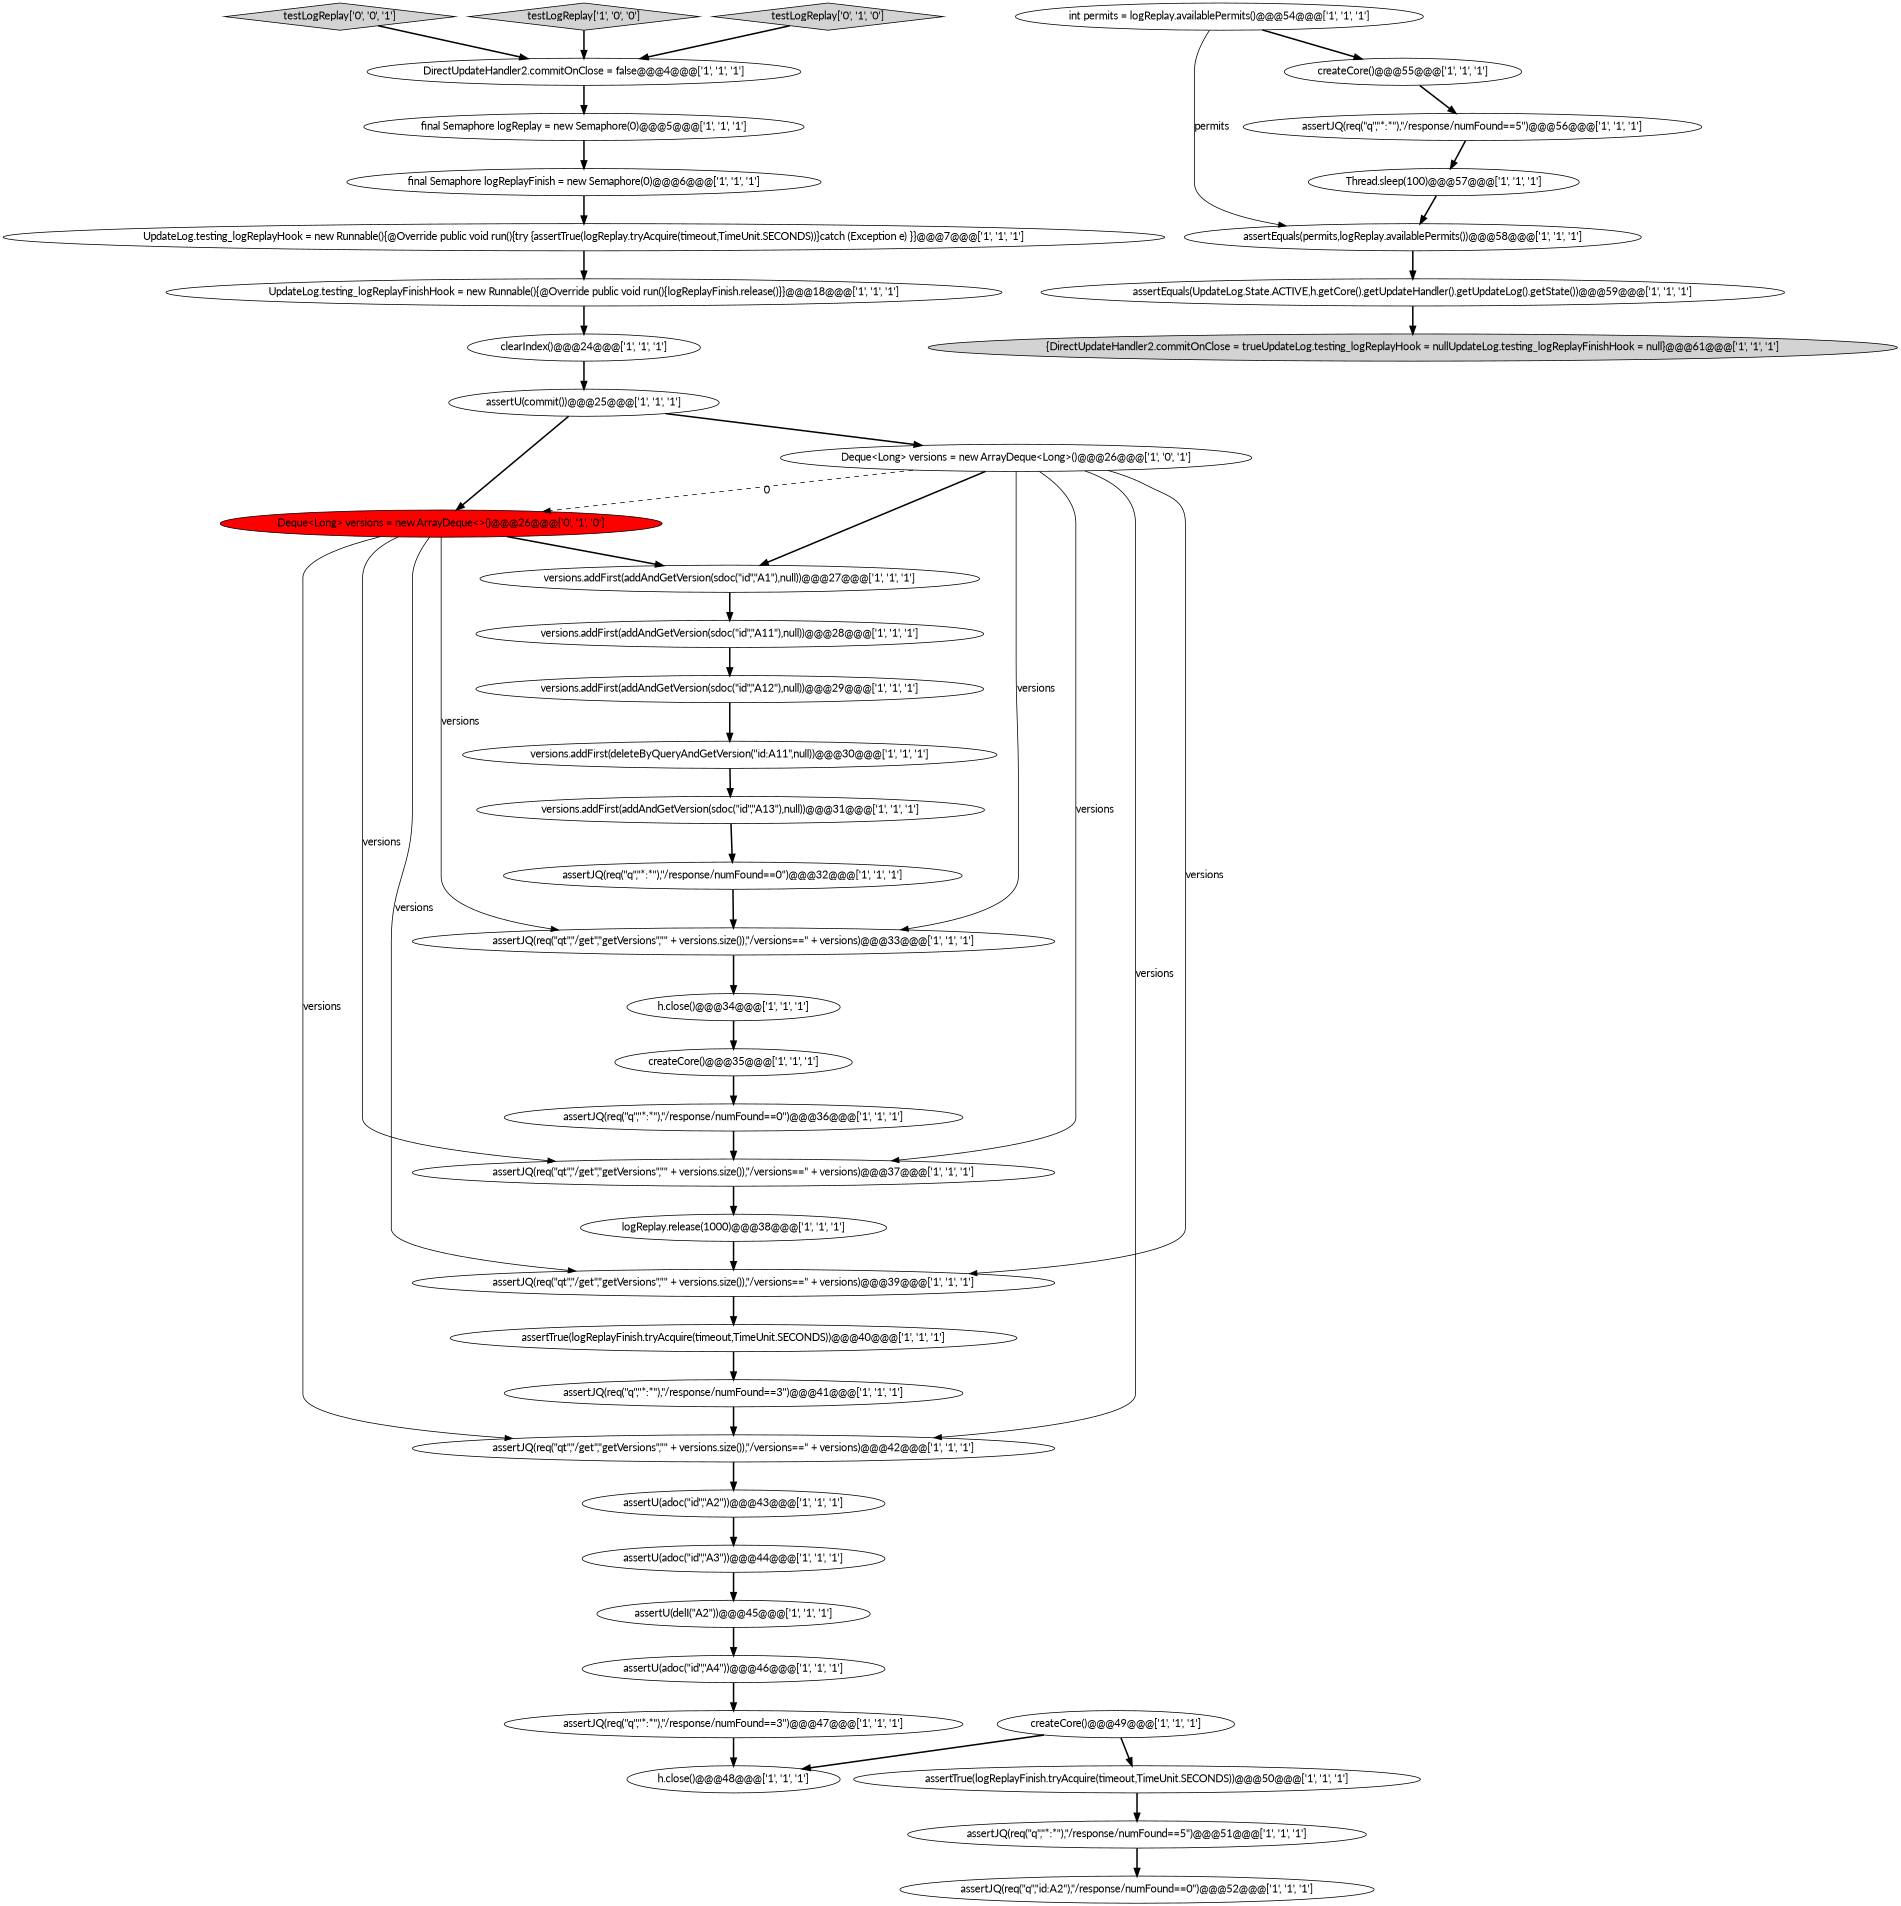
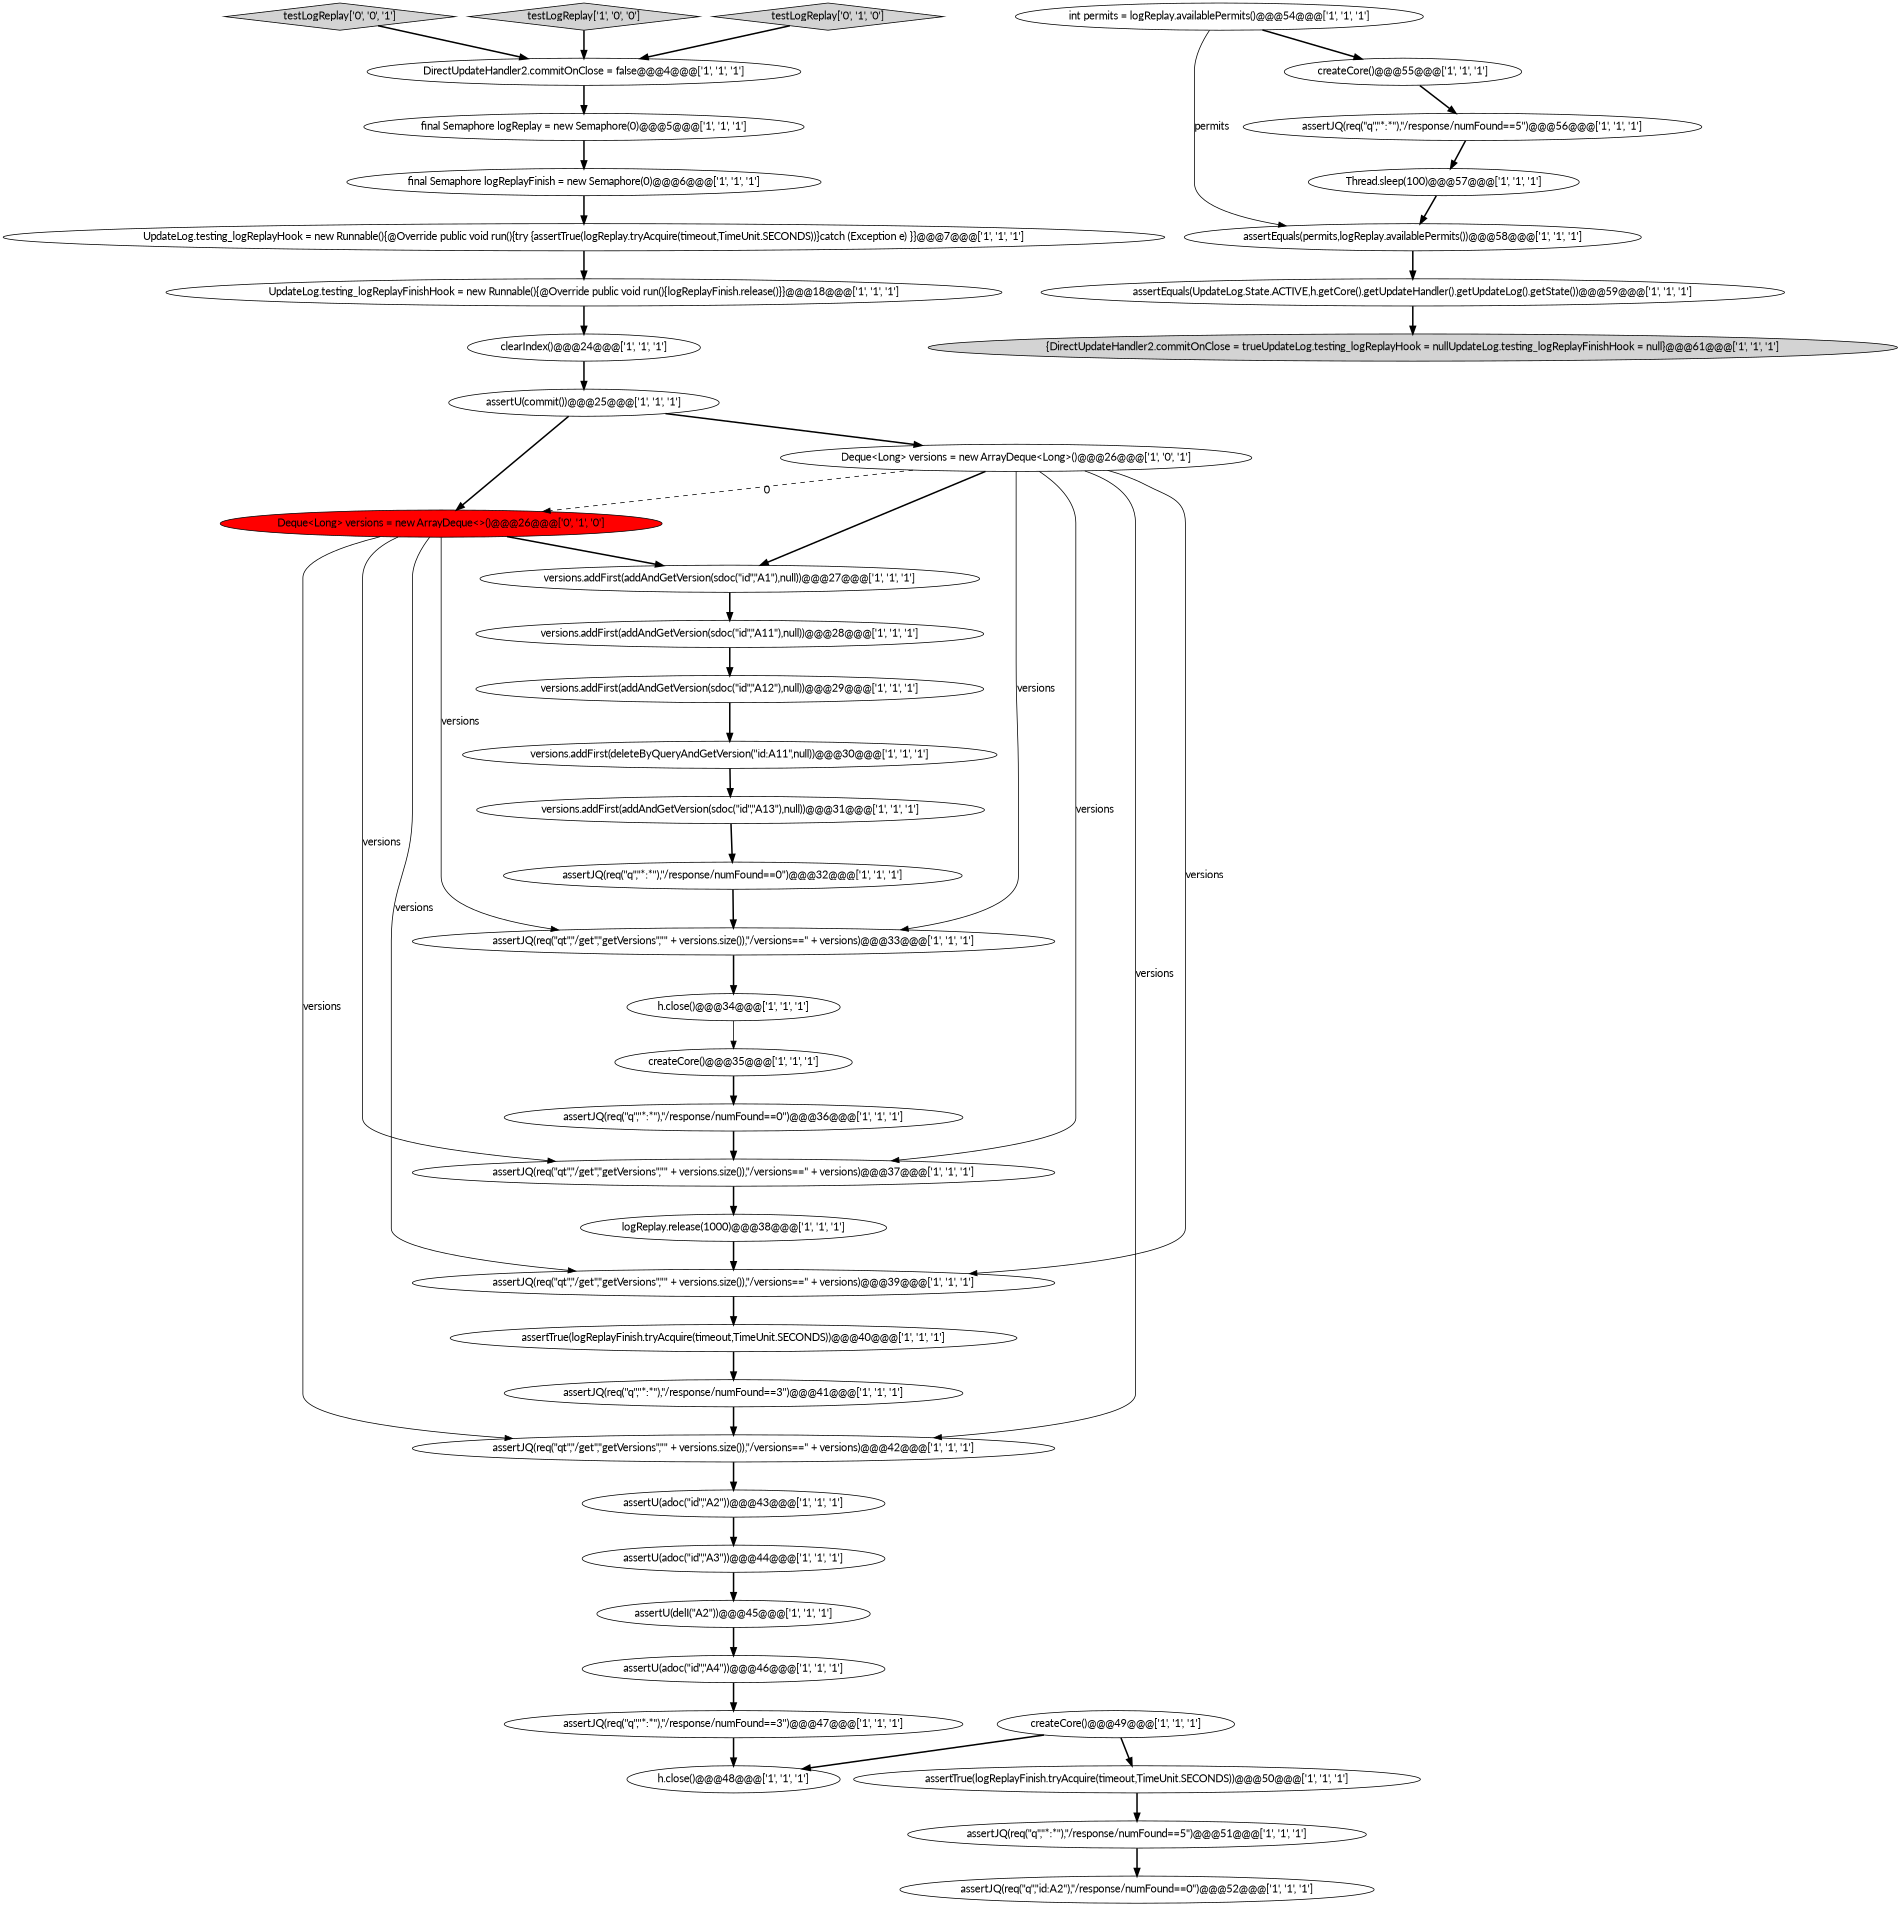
edge "h.close()@@@34@@@['1', '1', '1']" -> "createCore()@@@35@@@['1', '1', '1']": style bold -> solid
